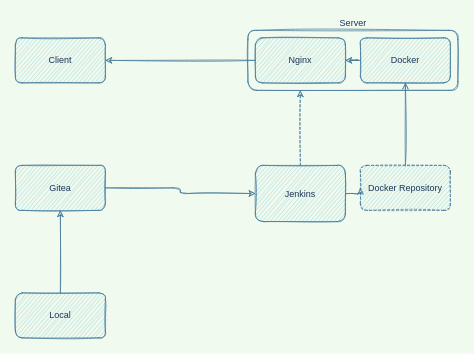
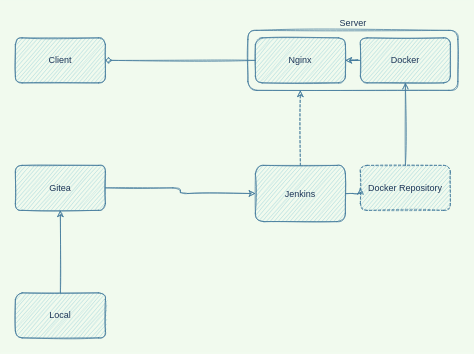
edge "Nginx" -> "Client": arrowhead classic -> diamond
